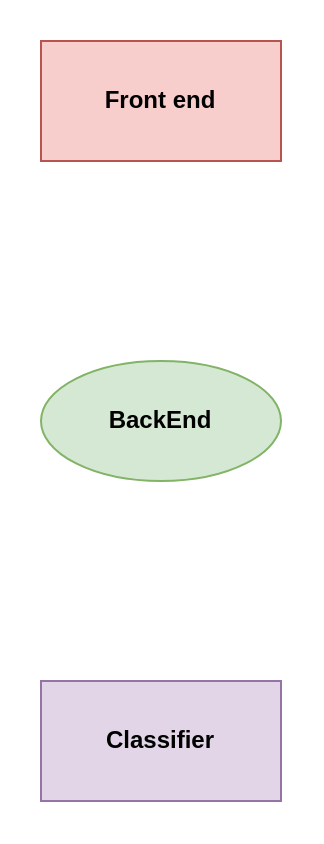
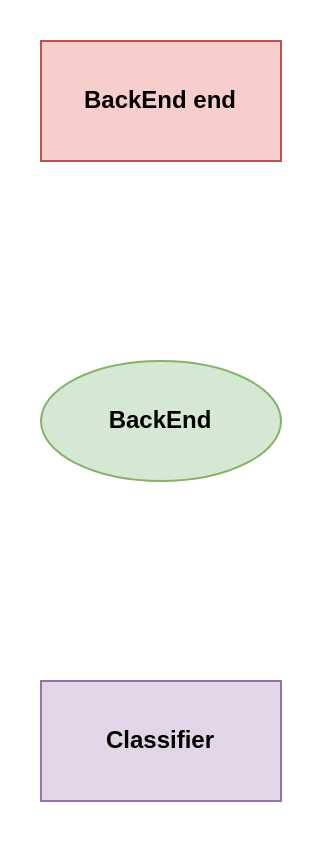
node "Front end": label "Front end" -> "BackEnd end"
